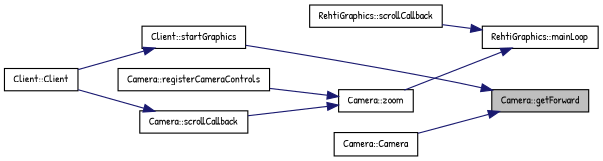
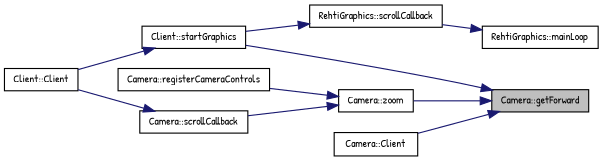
edge "Client::startGraphics" -> "RehtiGraphics::scrollCallback": added
edge "Camera::zoom" -> "RehtiGraphics::mainLoop": now "Camera::zoom" -> "Camera::getForward"
node "Camera::Camera": label "Camera::Camera" -> "Camera::Client"
